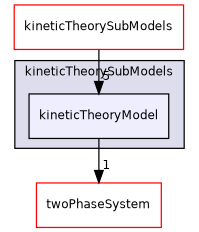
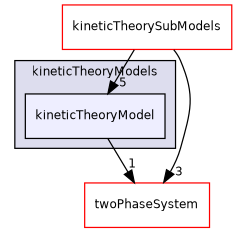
cluster "kineticTheorySubModels": label "kineticTheorySubModels" -> "kineticTheoryModels"
edge "kineticTheorySubModels" -> "twoPhaseSystem": added
